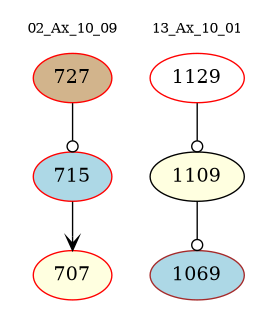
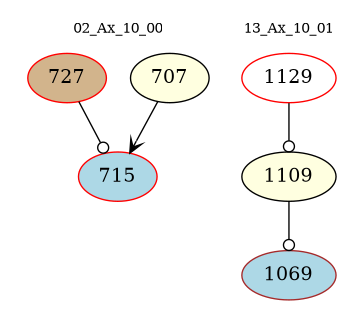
cluster "02_Ax_10_09": label "02_Ax_10_09" -> "02_Ax_10_00"
edge "715" -> "707": reversed
node "707": color red -> black
